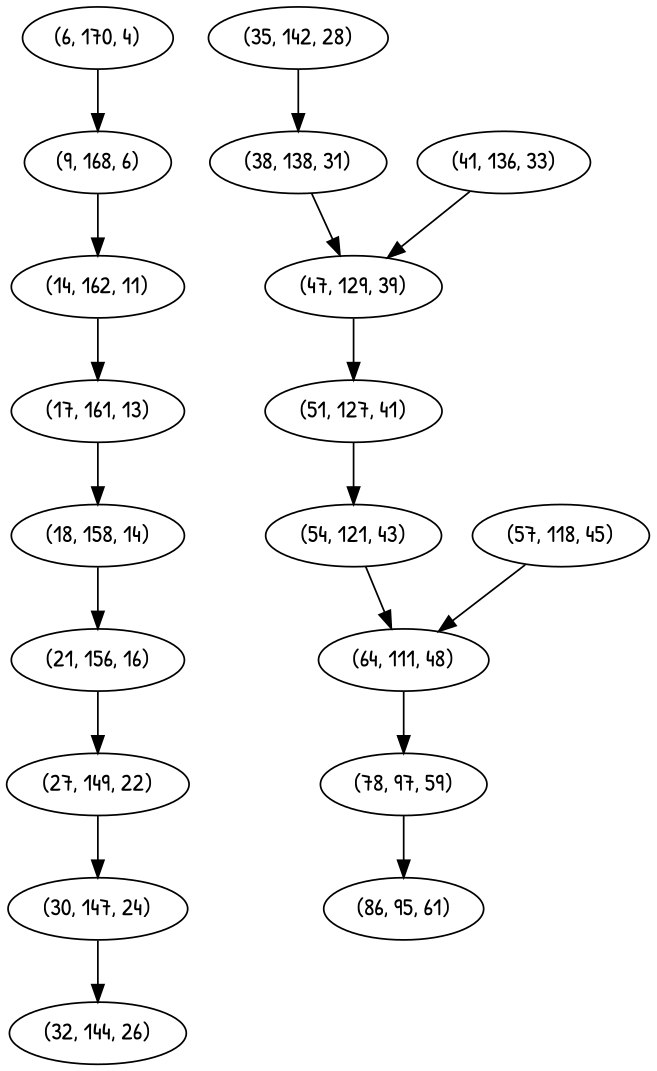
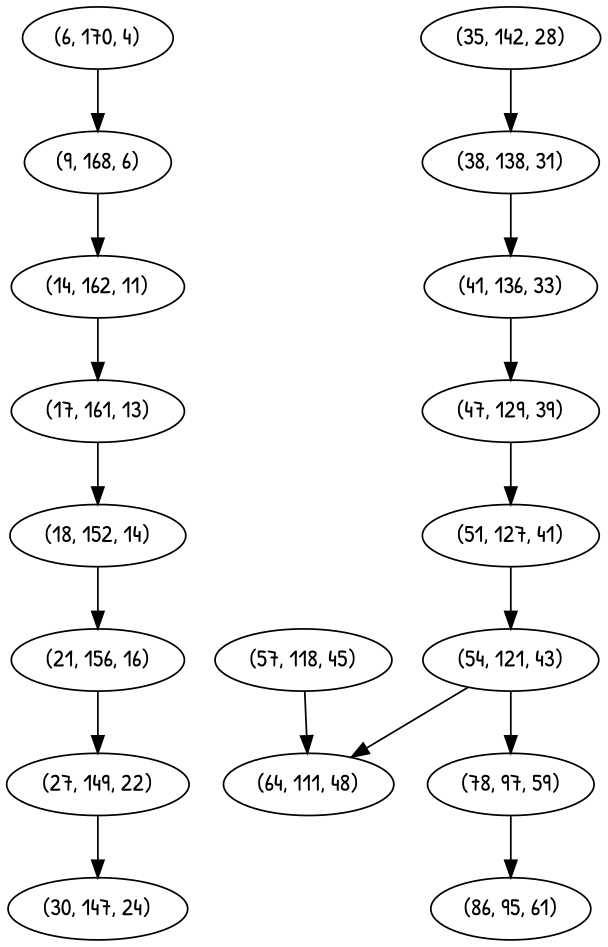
edge "(38, 138, 31)" -> "(47, 129, 39)": now "(38, 138, 31)" -> "(41, 136, 33)"
node "(18, 158, 14)": label "(18, 158, 14)" -> "(18, 152, 14)"
edge "(64, 111, 48)" -> "(78, 97, 59)": now "(54, 121, 43)" -> "(78, 97, 59)"
node "(32, 144, 26)": removed
